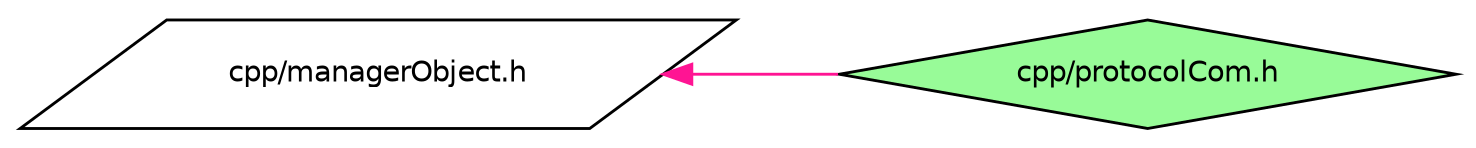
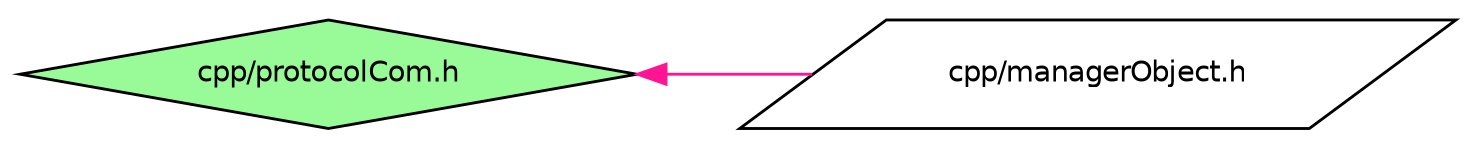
edge "cpp/protocolCom.h" -> "cpp/managerObject.h": reversed
